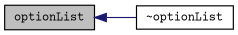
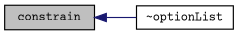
node "optionList": label "optionList" -> "constrain"
